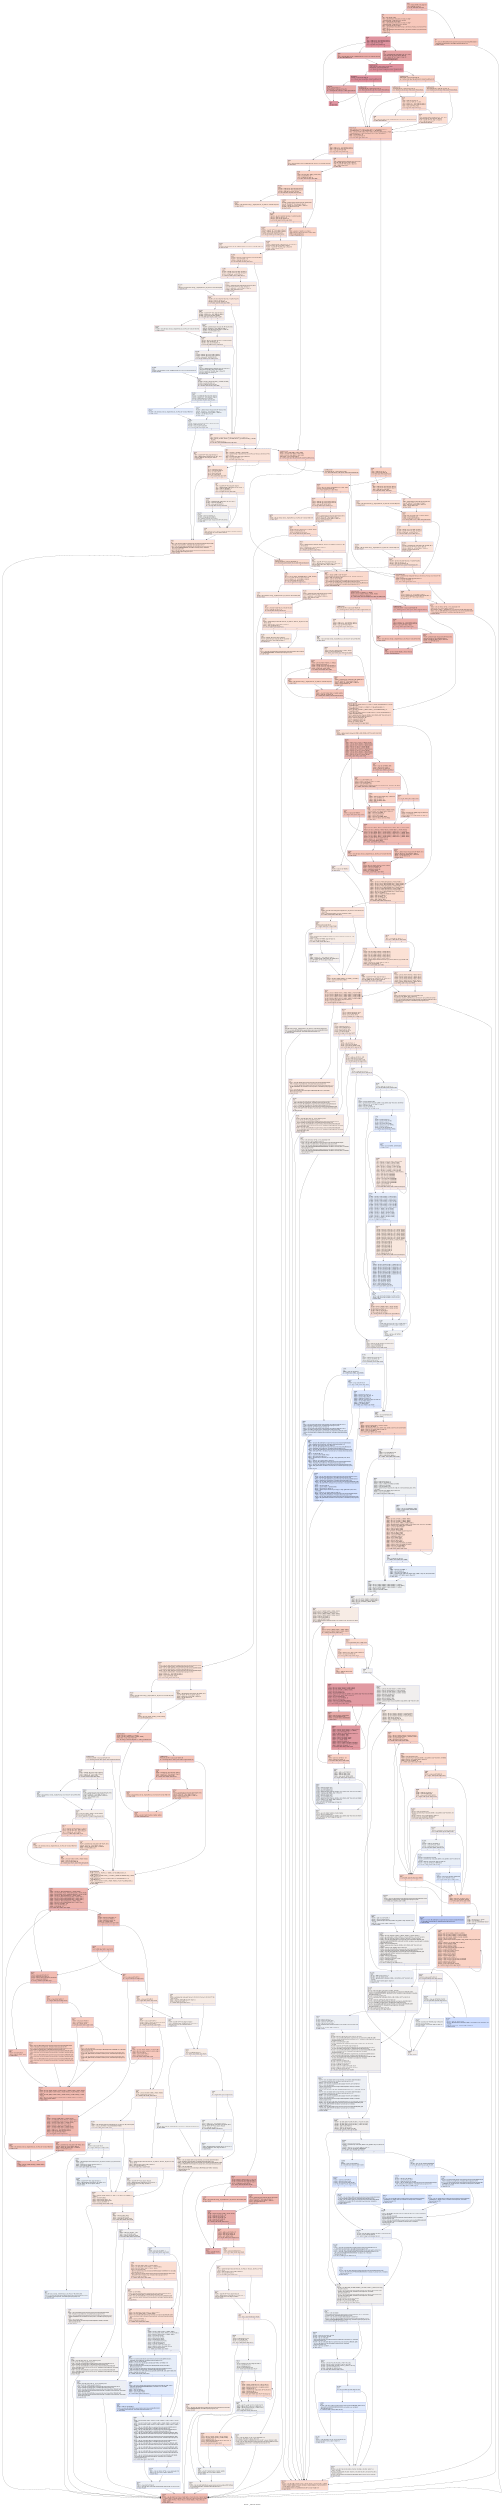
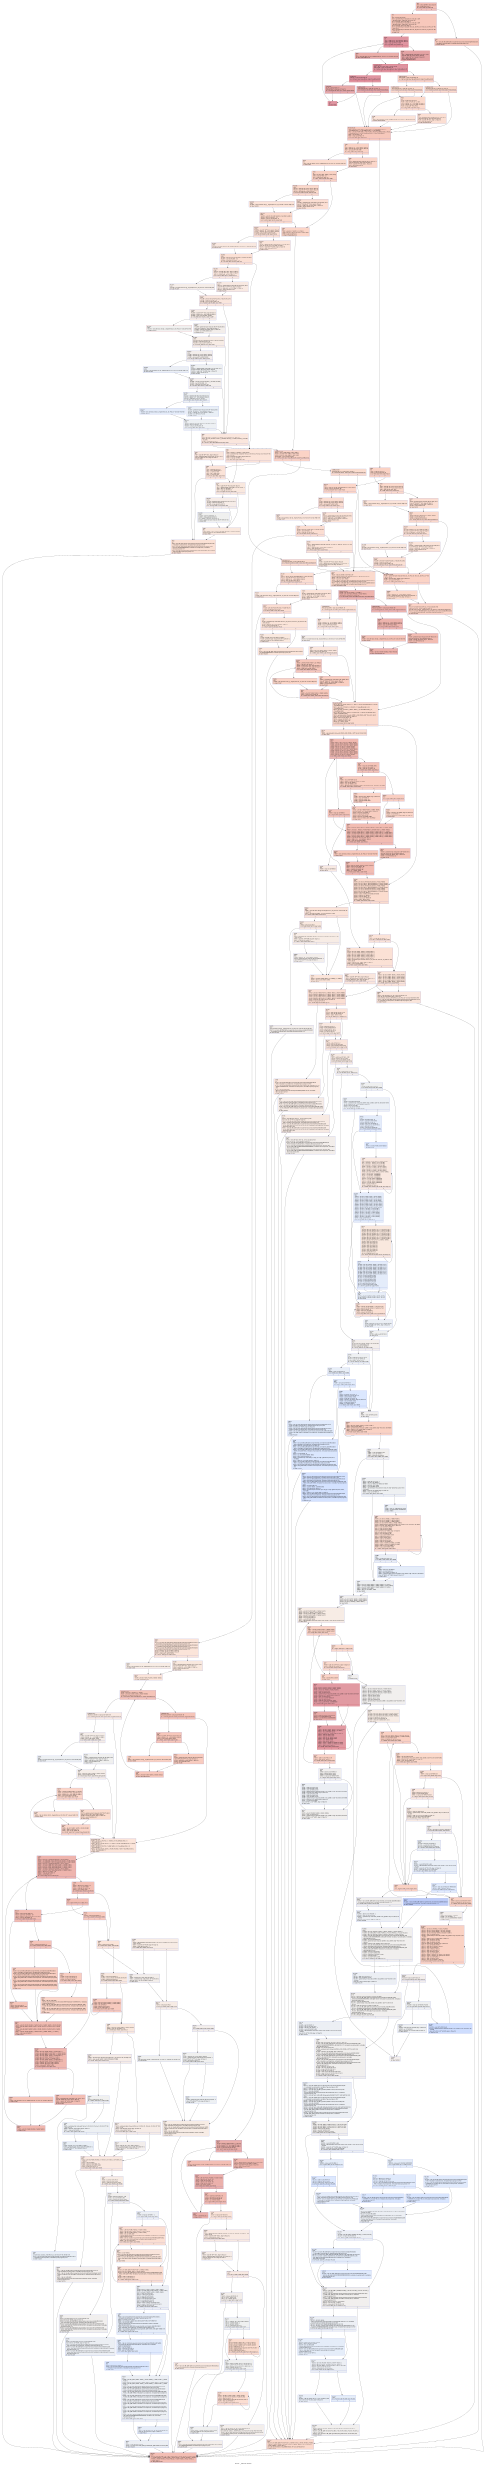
node "%1158:": removed
